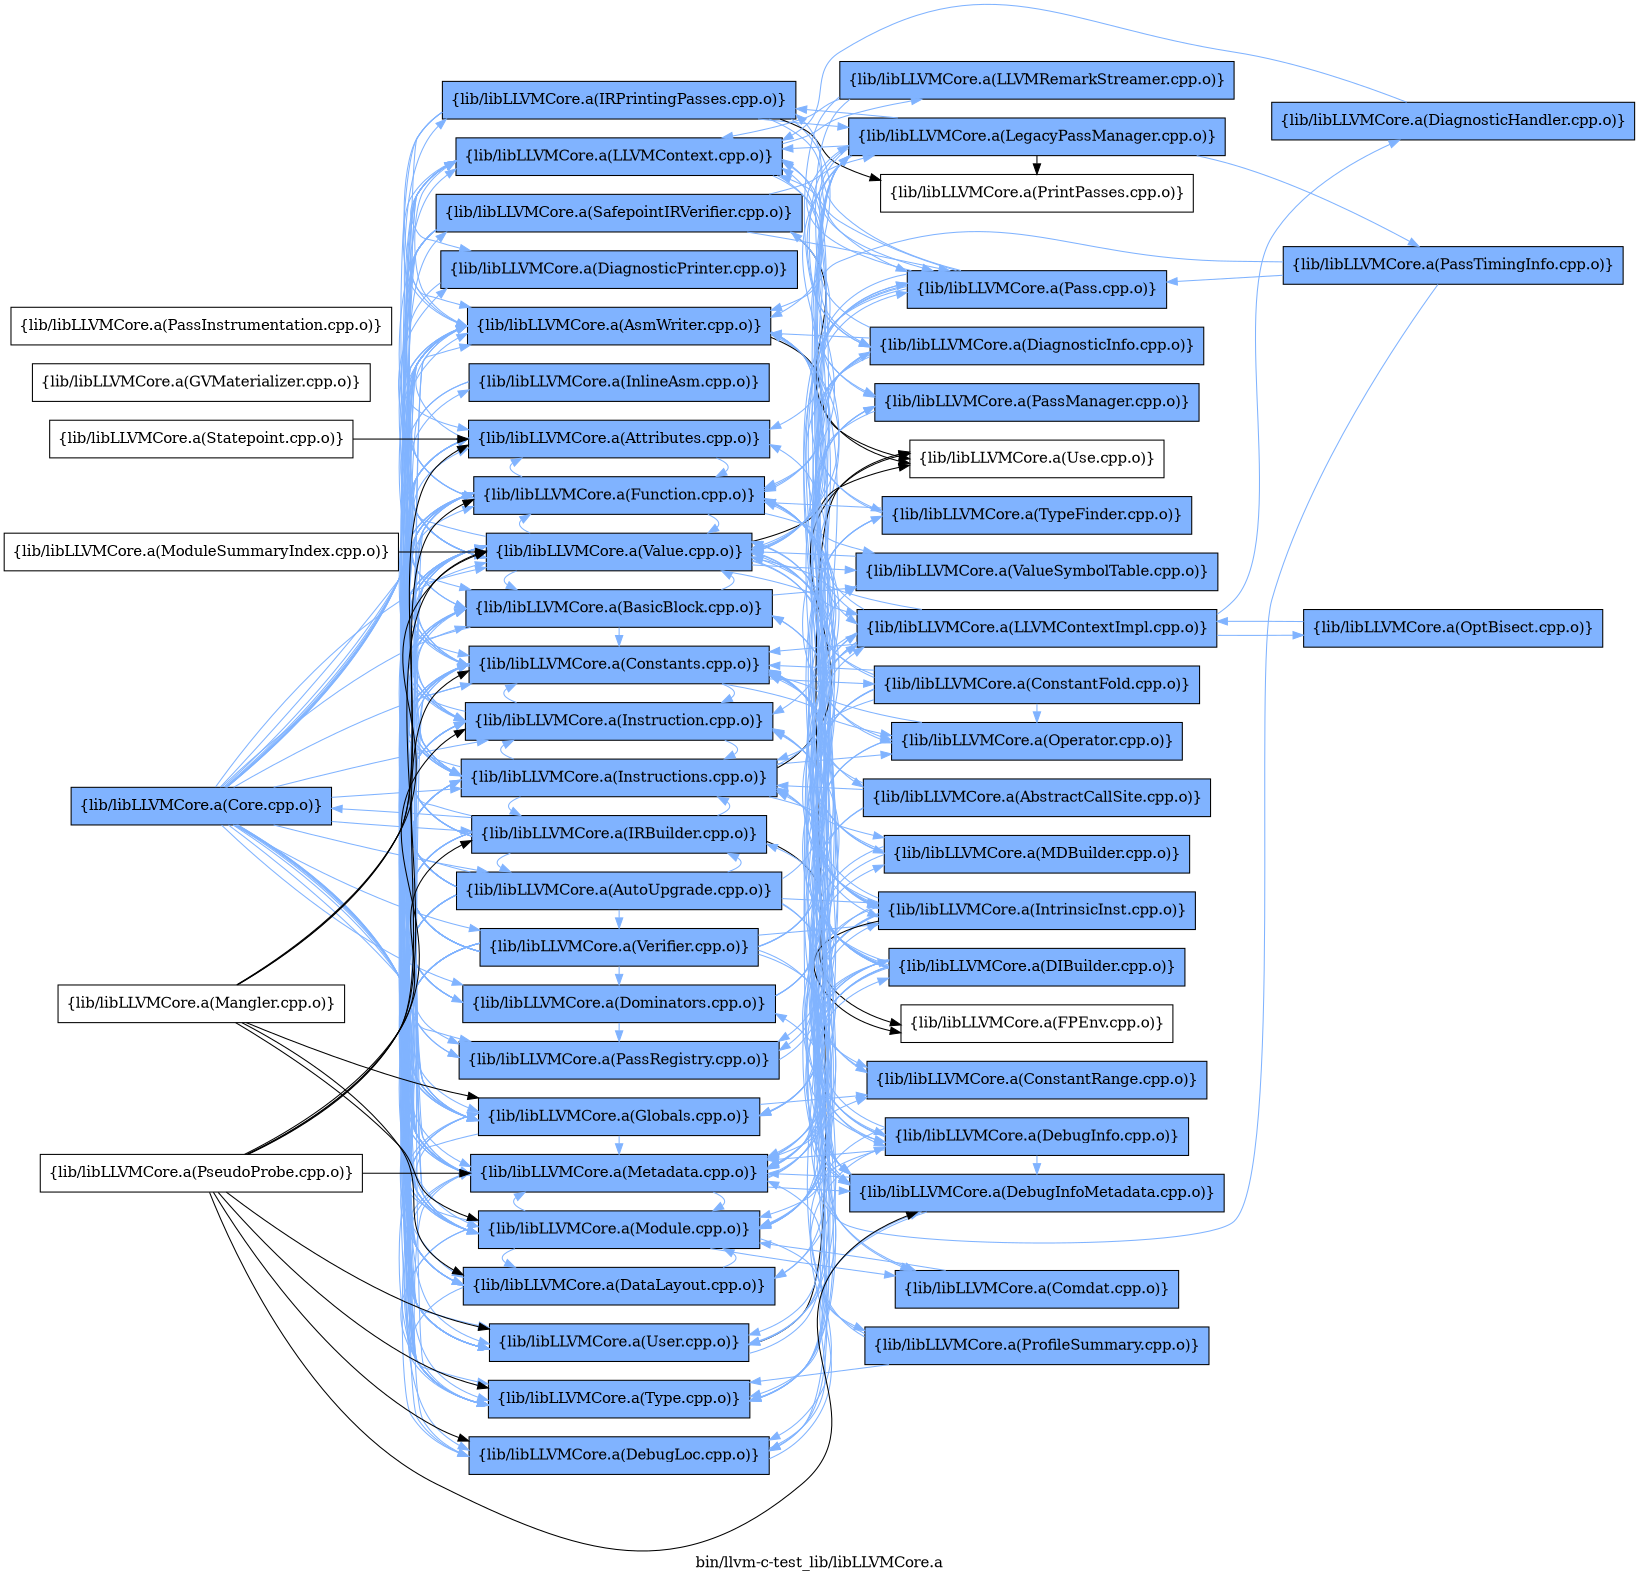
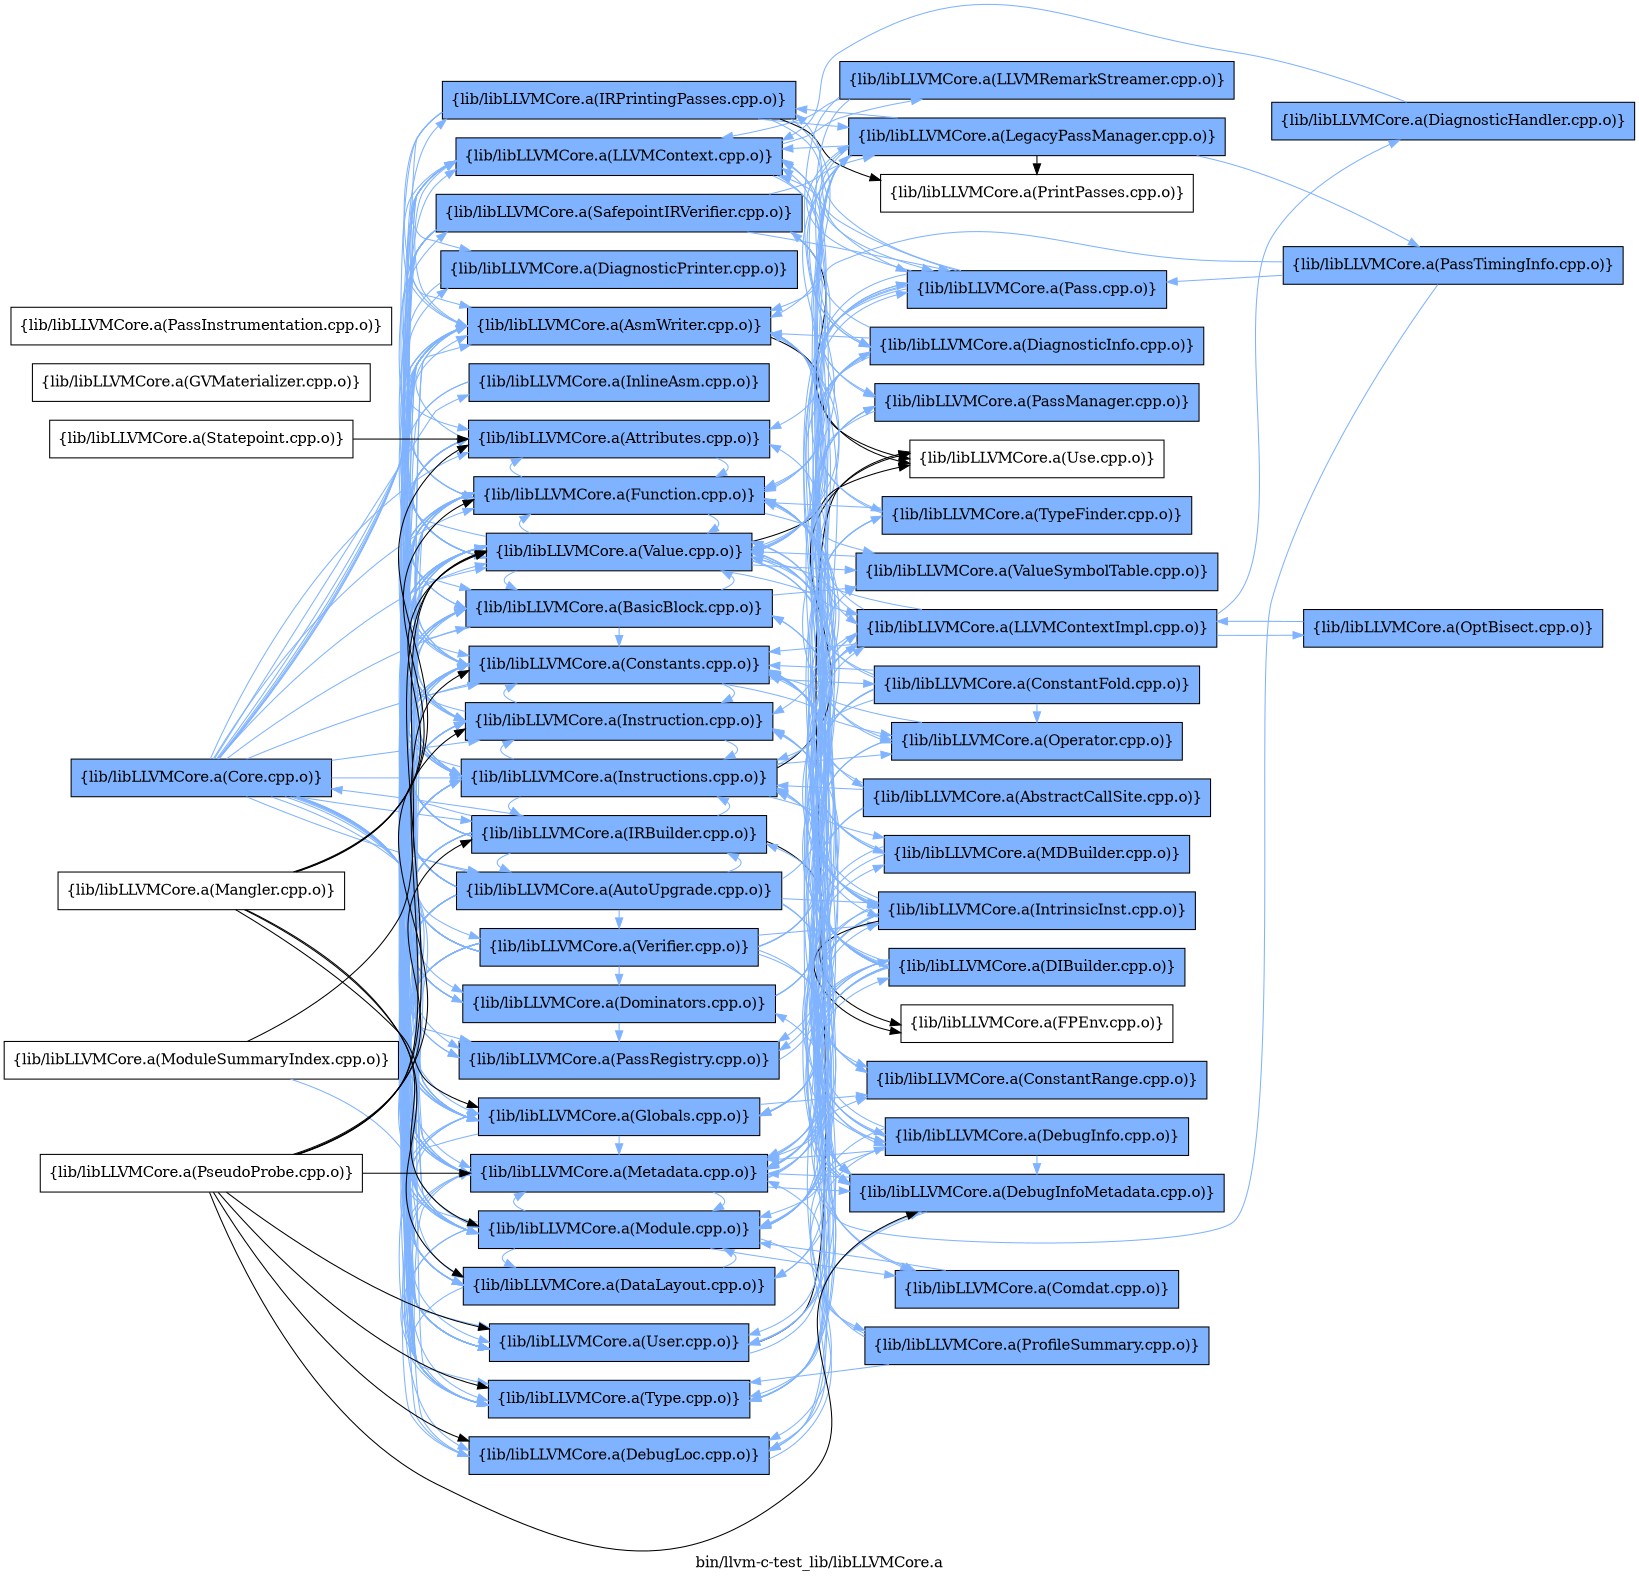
edge "{lib/libLLVMCore.a(Core.cpp.o)}" -> "{lib/libLLVMCore.a(User.cpp.o)}": now "{lib/libLLVMCore.a(ModuleSummaryIndex.cpp.o)}" -> "{lib/libLLVMCore.a(User.cpp.o)}"
